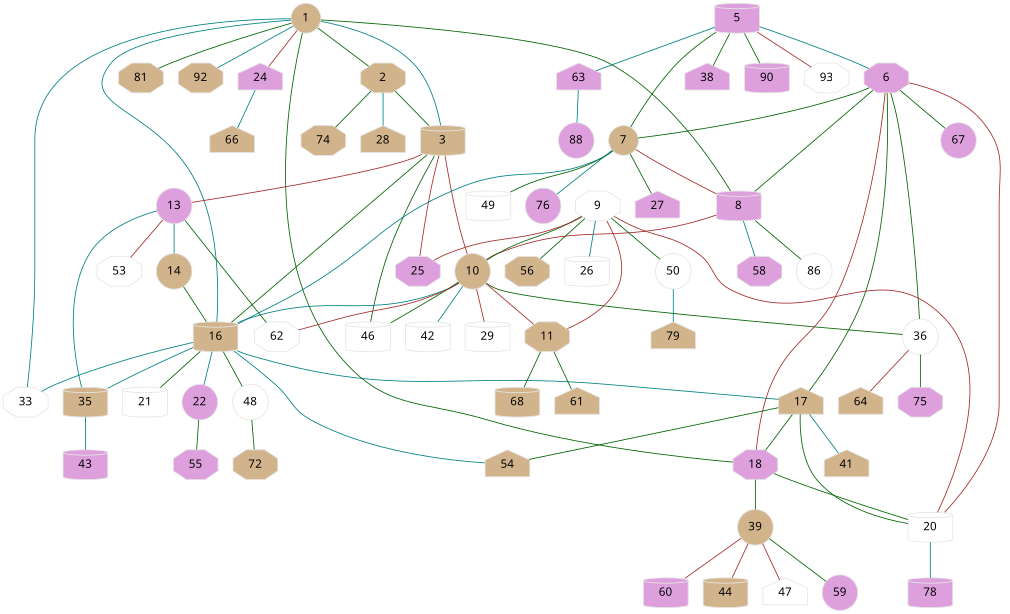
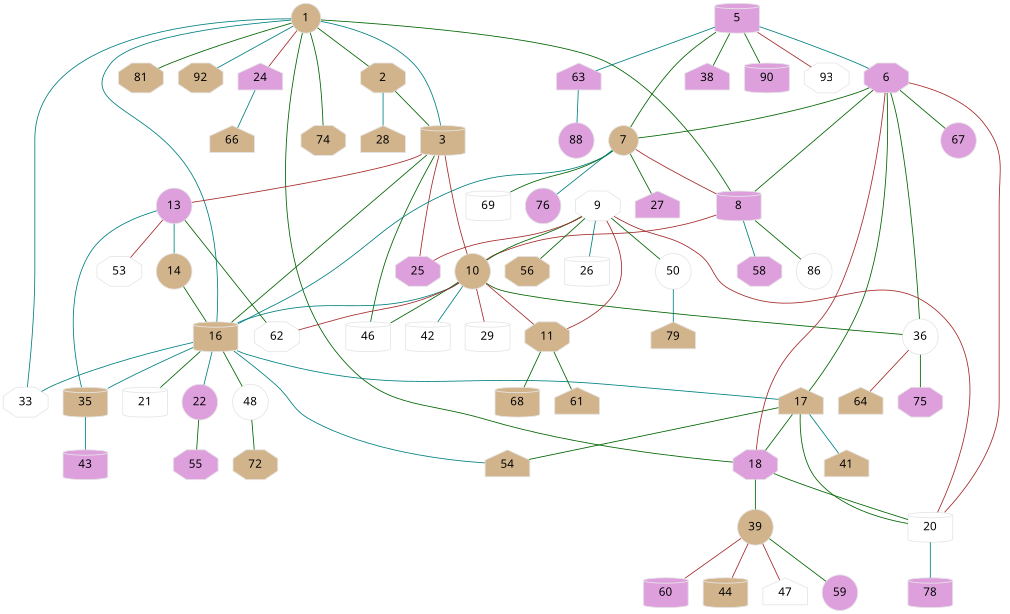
edge "2" -- "74": now "1" -- "74"
node "49": label "49" -> "69"
